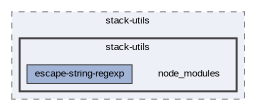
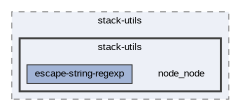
node "node_modules": label "node_modules" -> "node_node"
